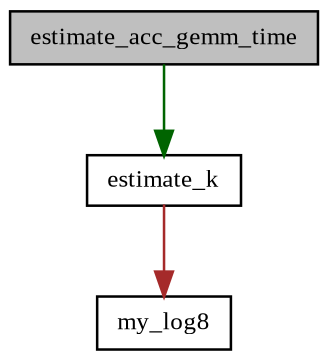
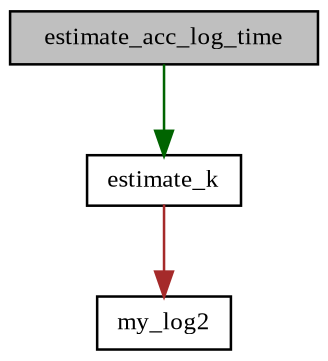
node "estimate_acc_gemm_time": label "estimate_acc_gemm_time" -> "estimate_acc_log_time"
node "my_log8": label "my_log8" -> "my_log2"
